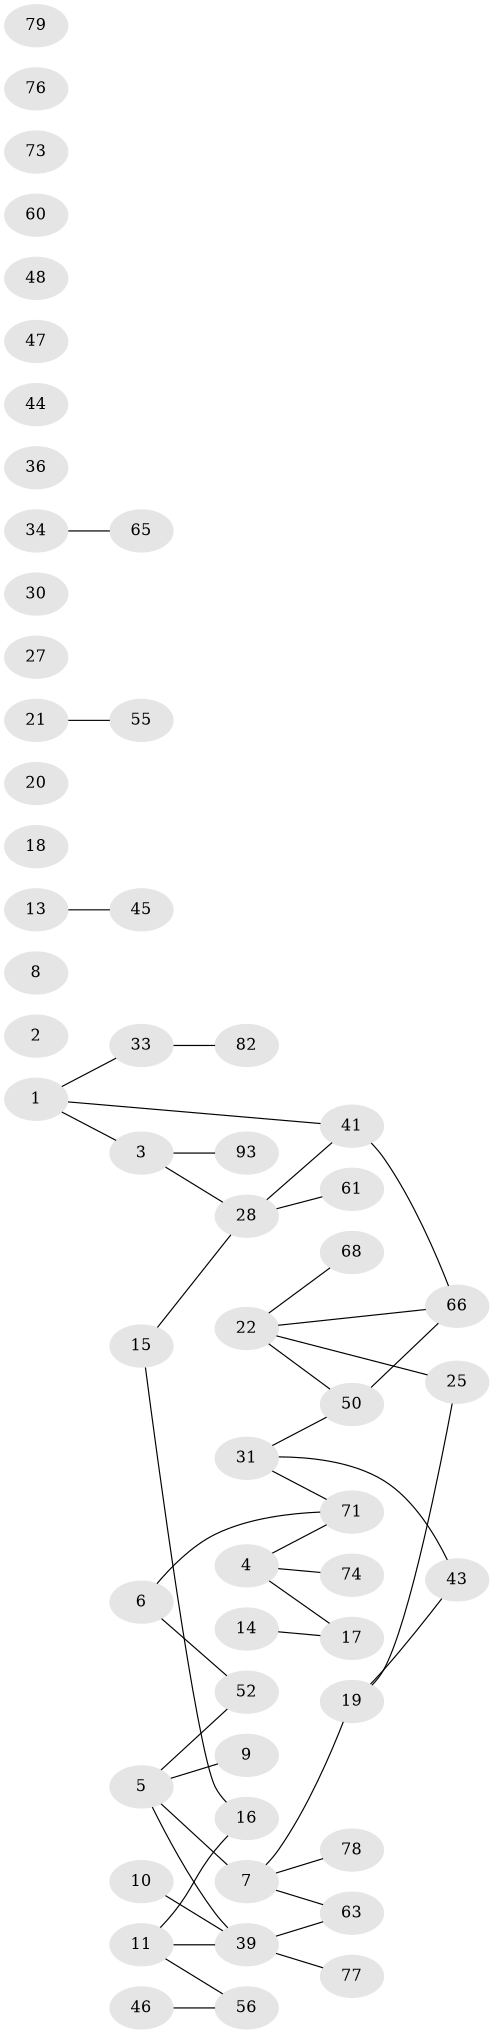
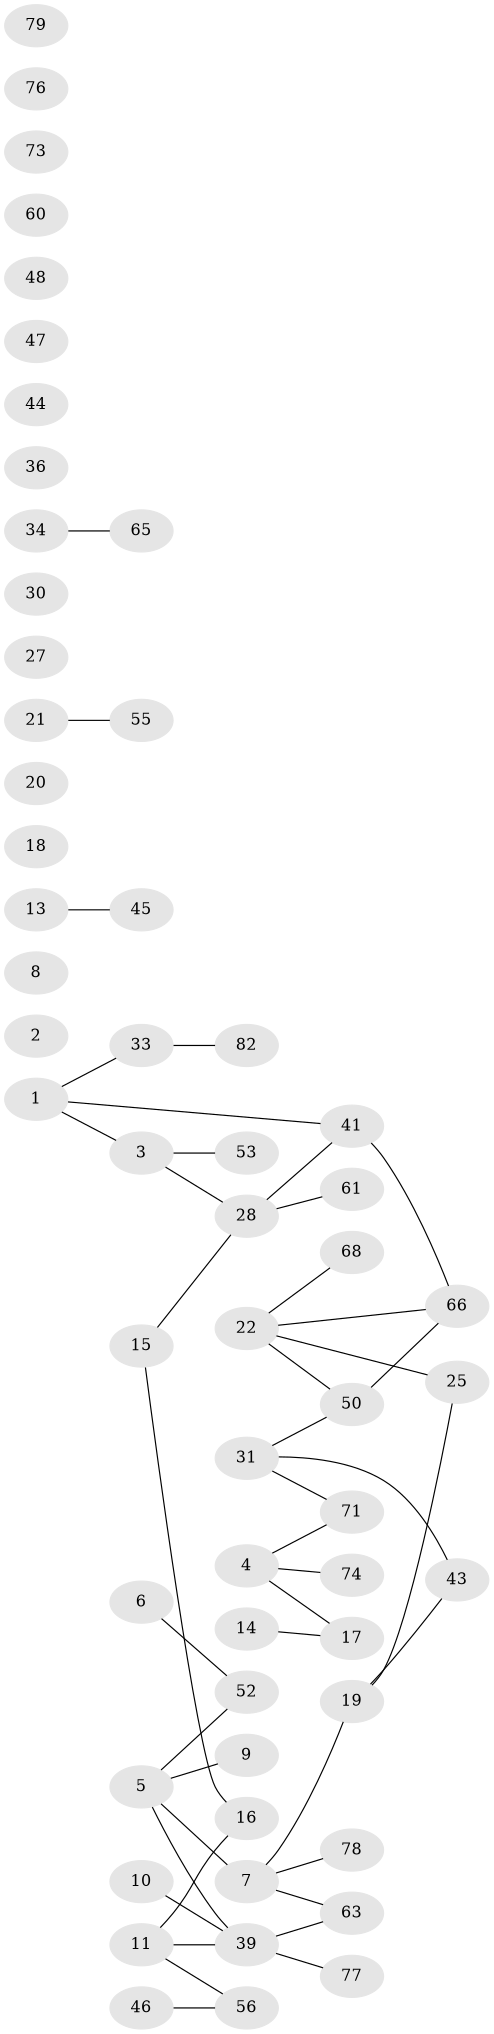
node "93": label "93" -> "53"
edge "71" -- "6": removed
